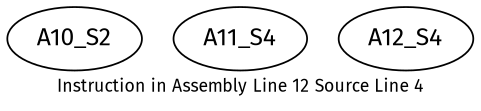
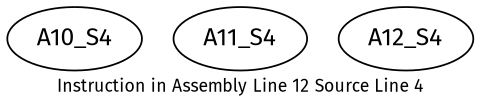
node "A10_S2": label "A10_S2" -> "A10_S4"
